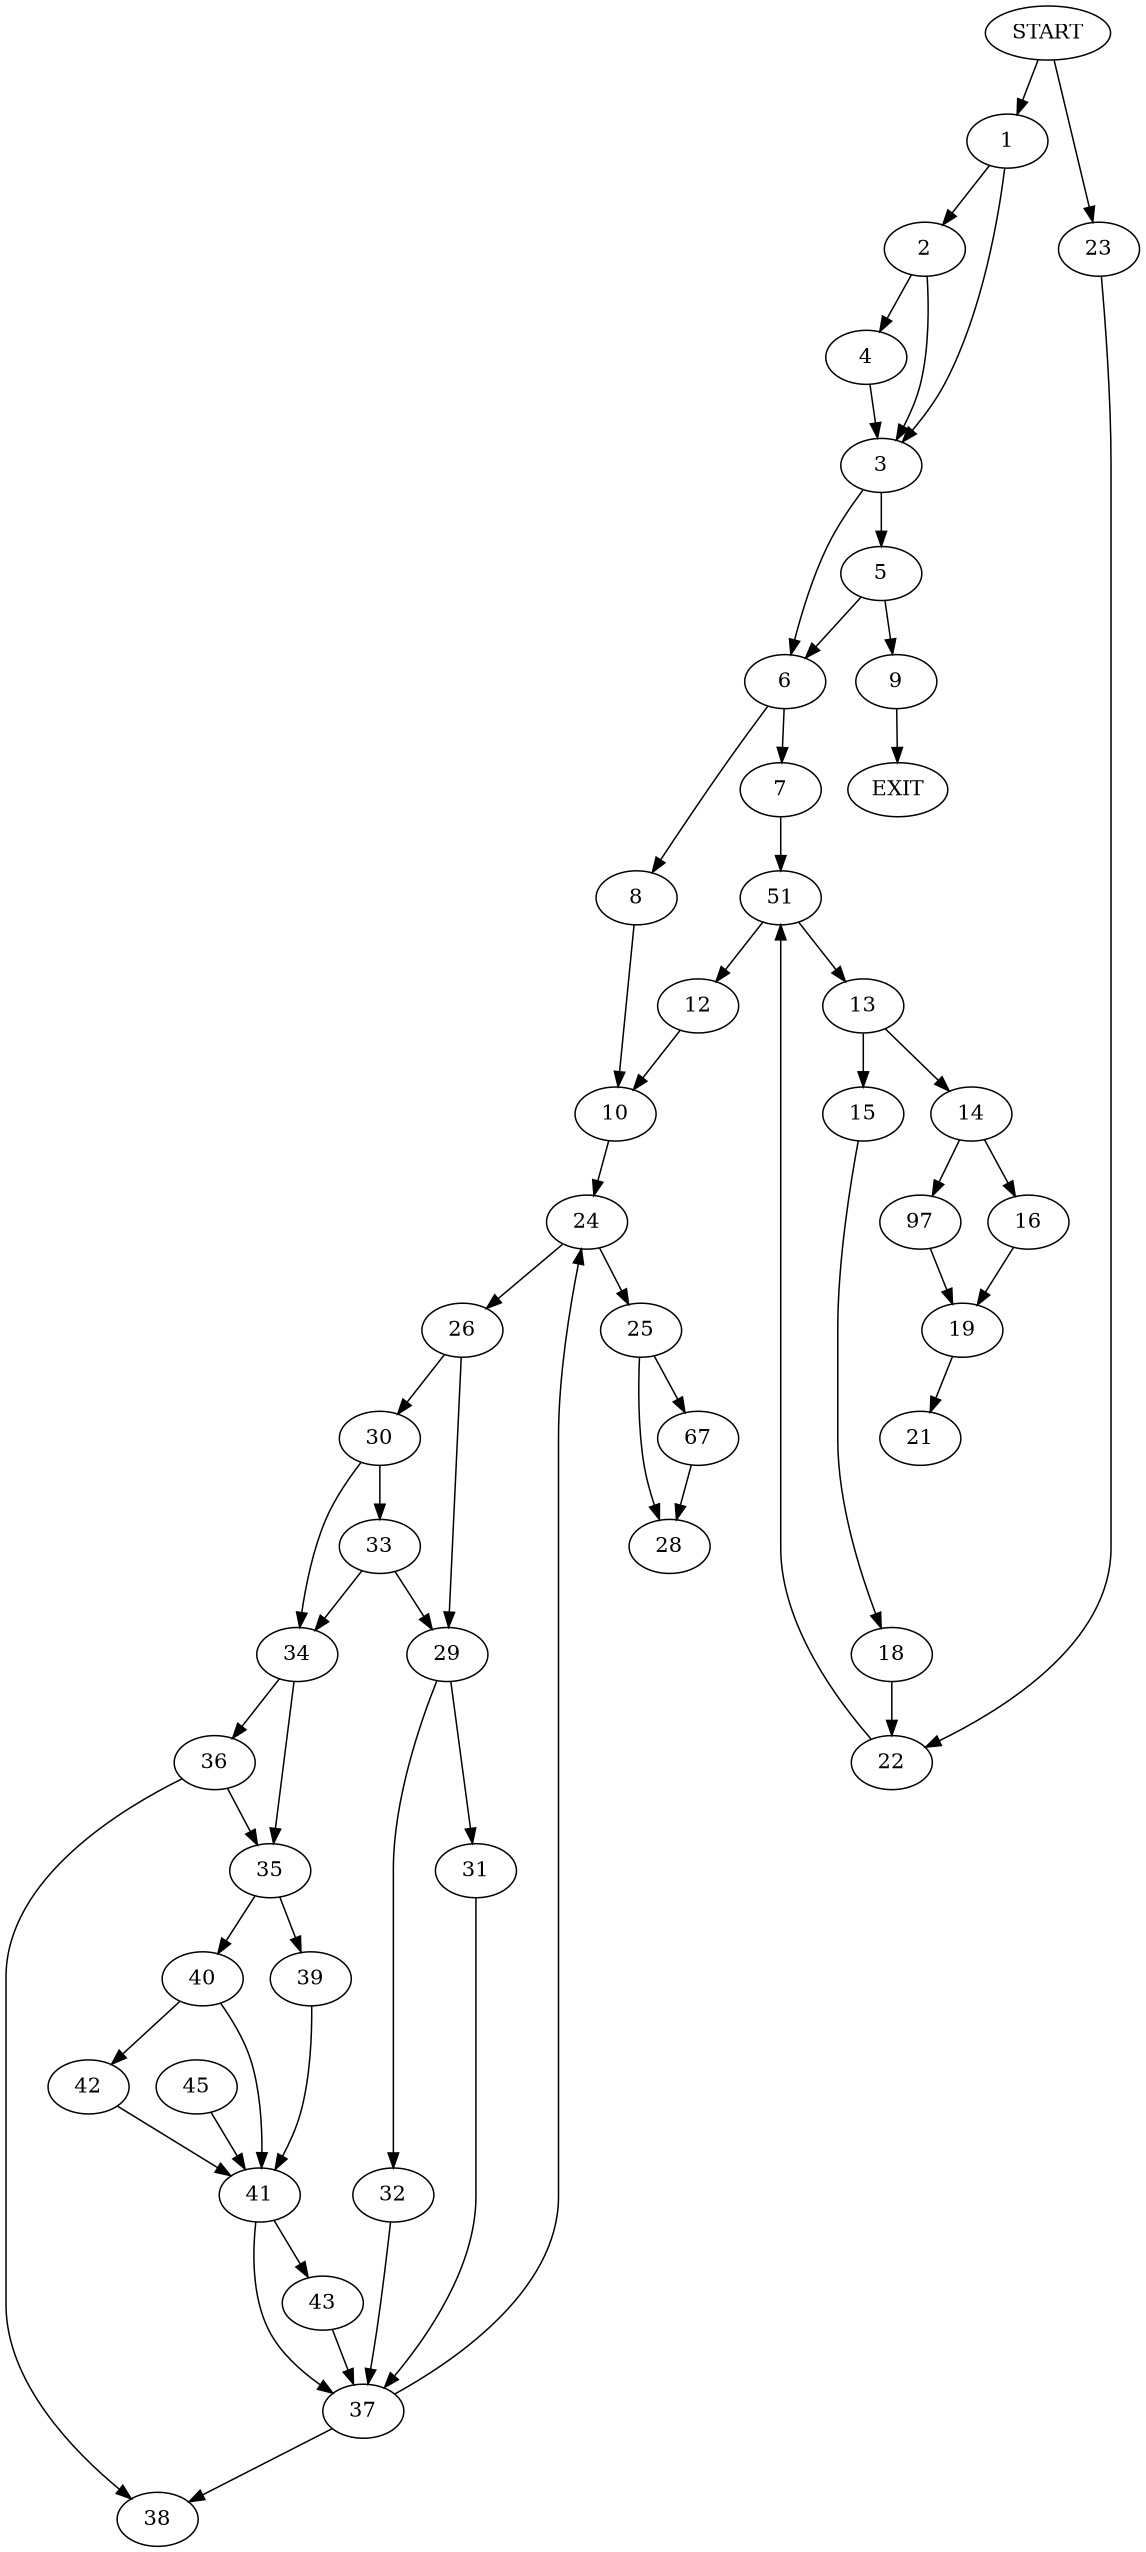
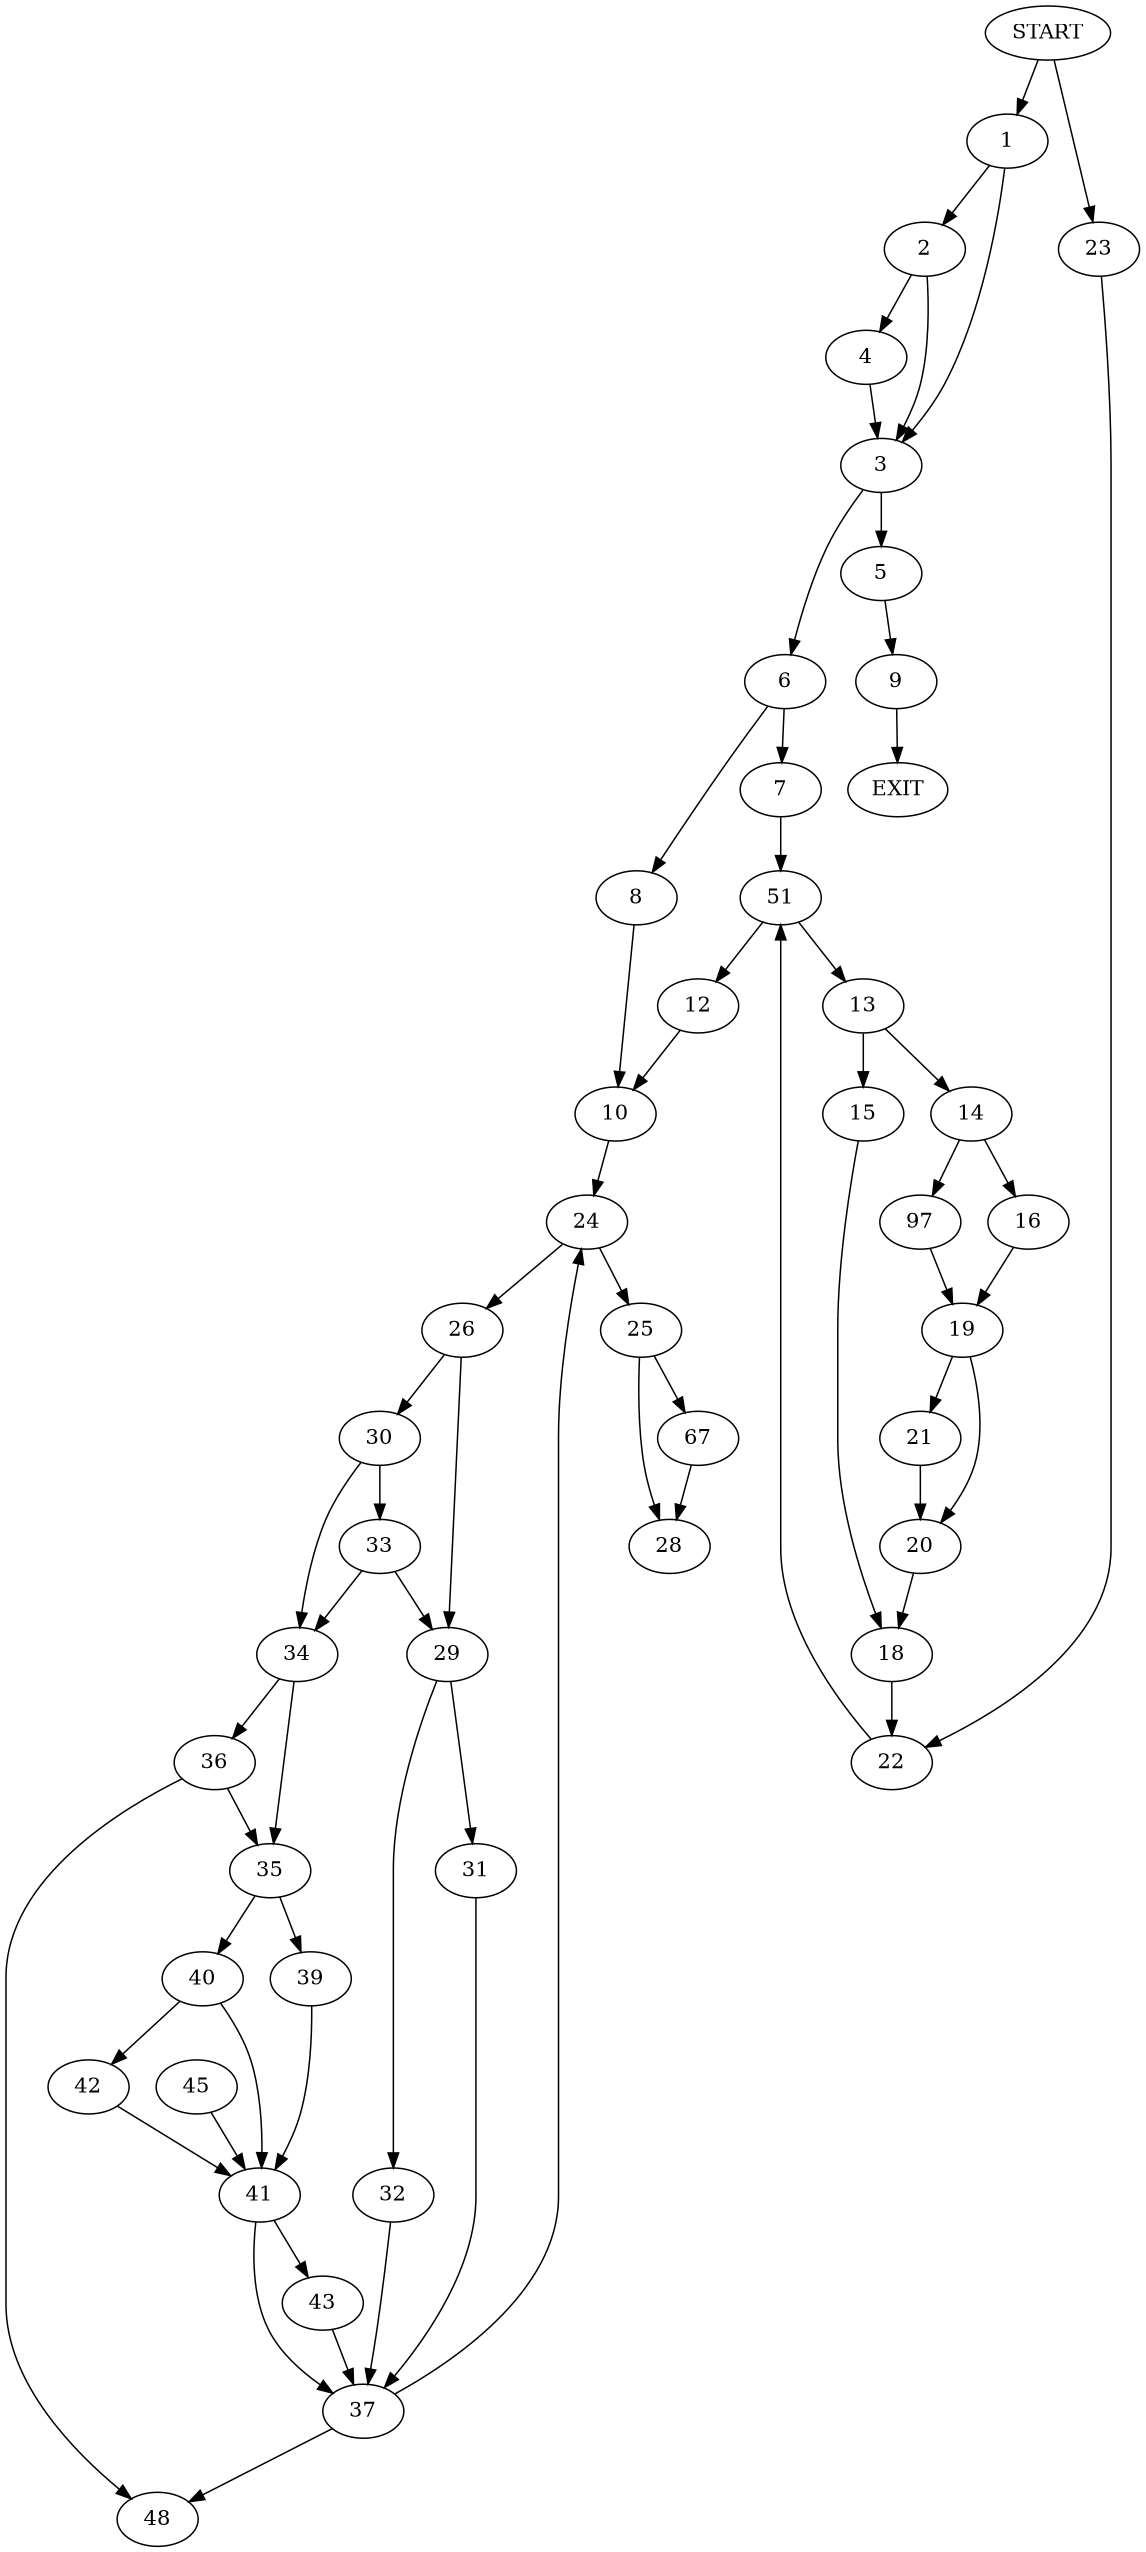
edge "5" -> "6": removed
node "20": added
node "38": label "38" -> "48"
